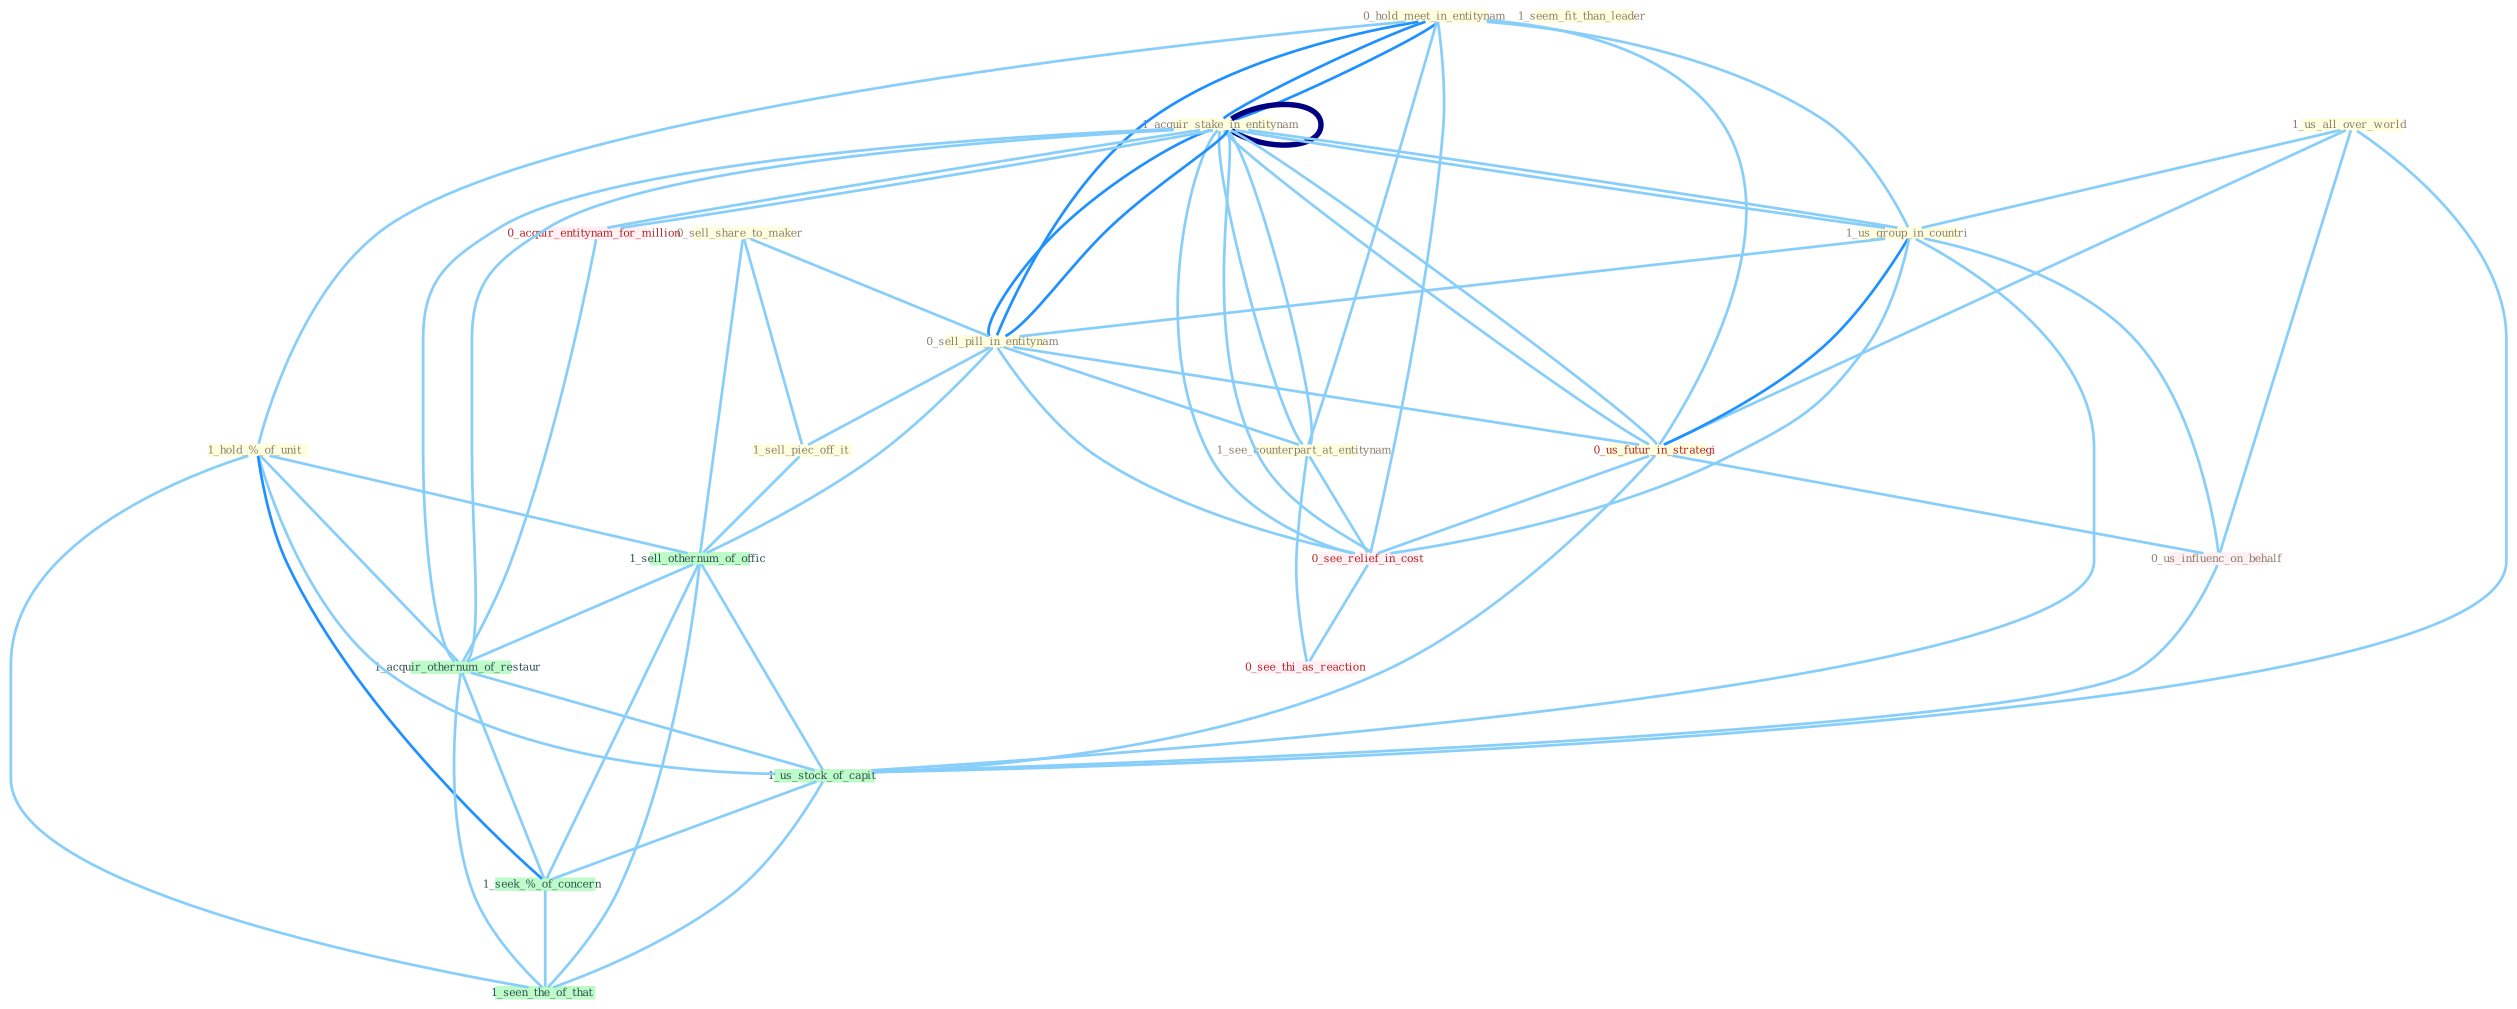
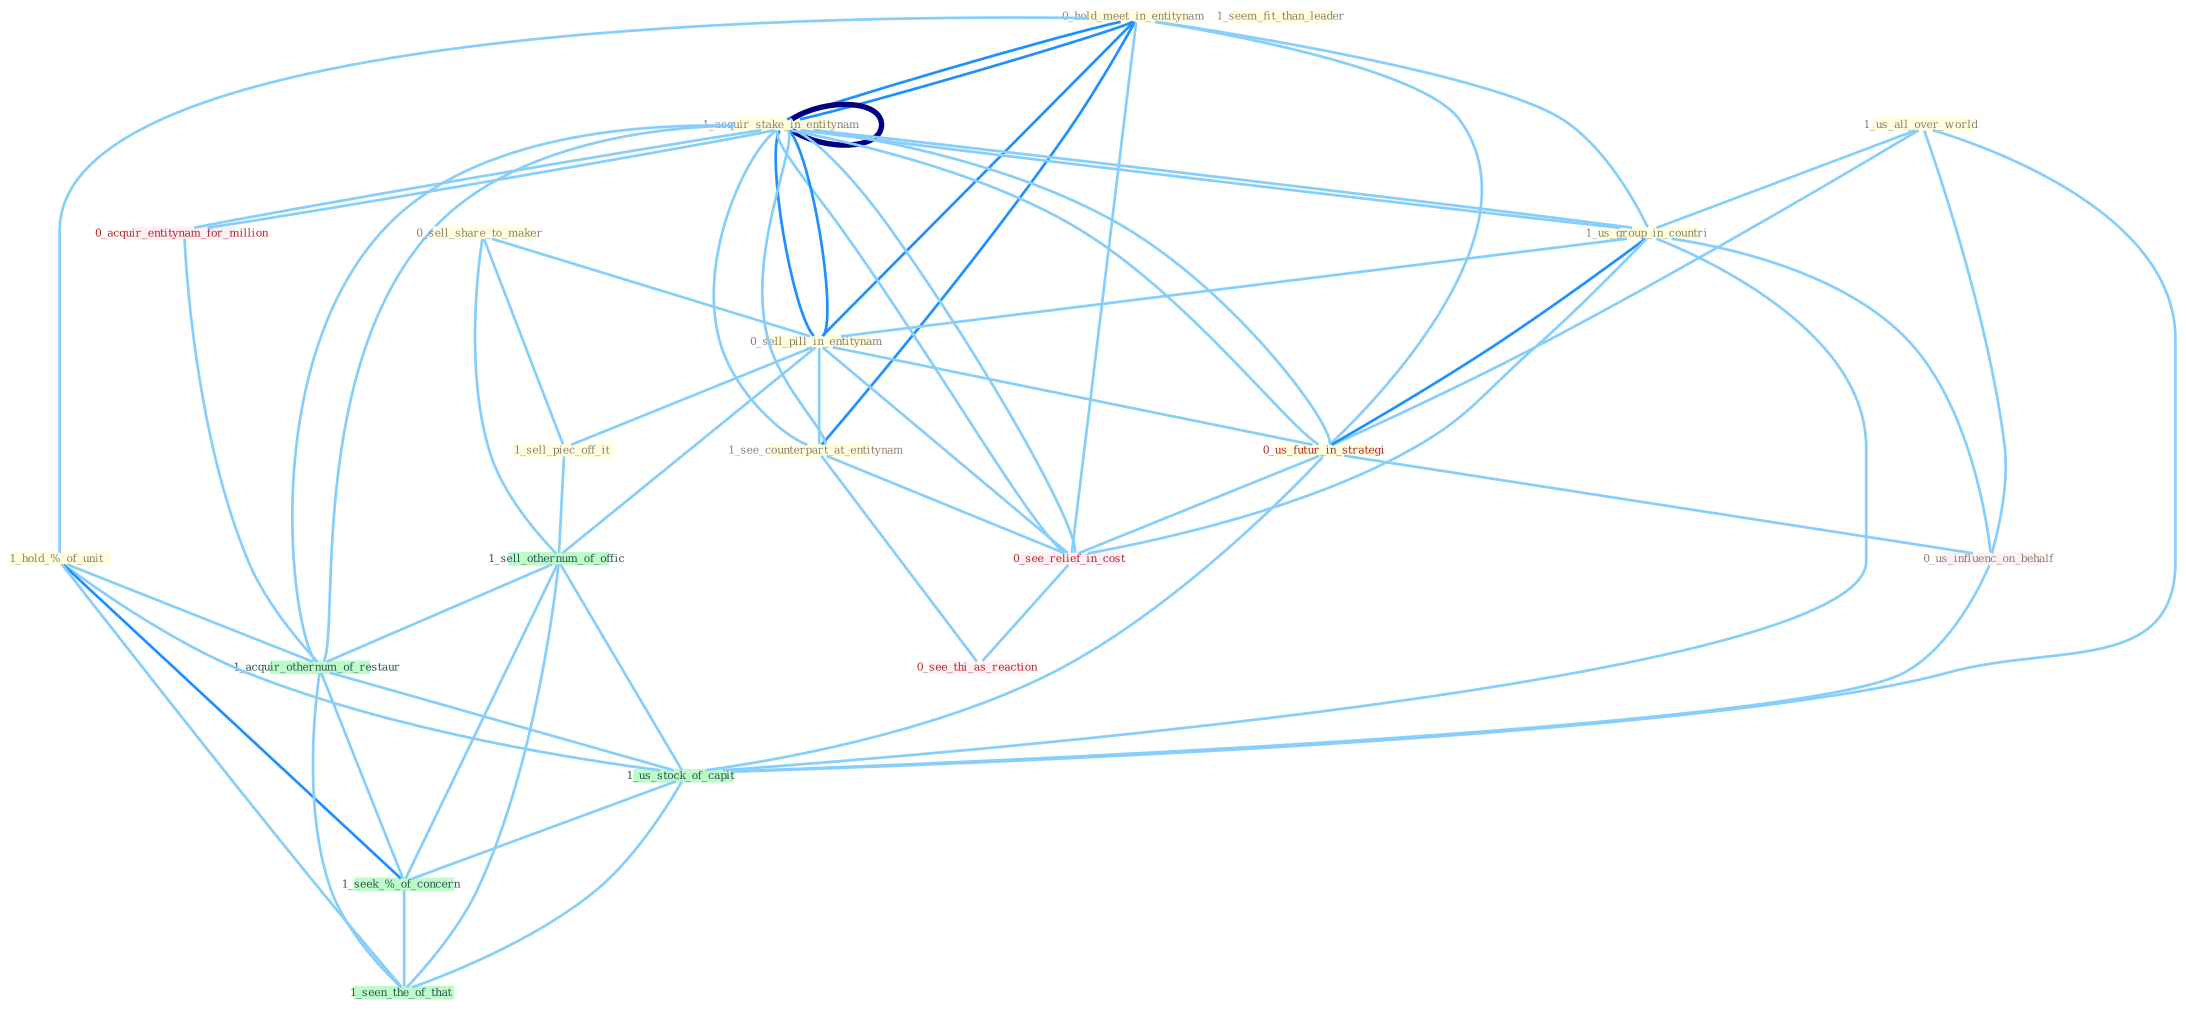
edge "0_hold_meet_in_entitynam" -- "1_see_counterpart_at_entitynam": color #87cefa -> #1e90ff
edge "1_hold_%_of_unit" -- "1_sell_othernum_of_offic": removed
